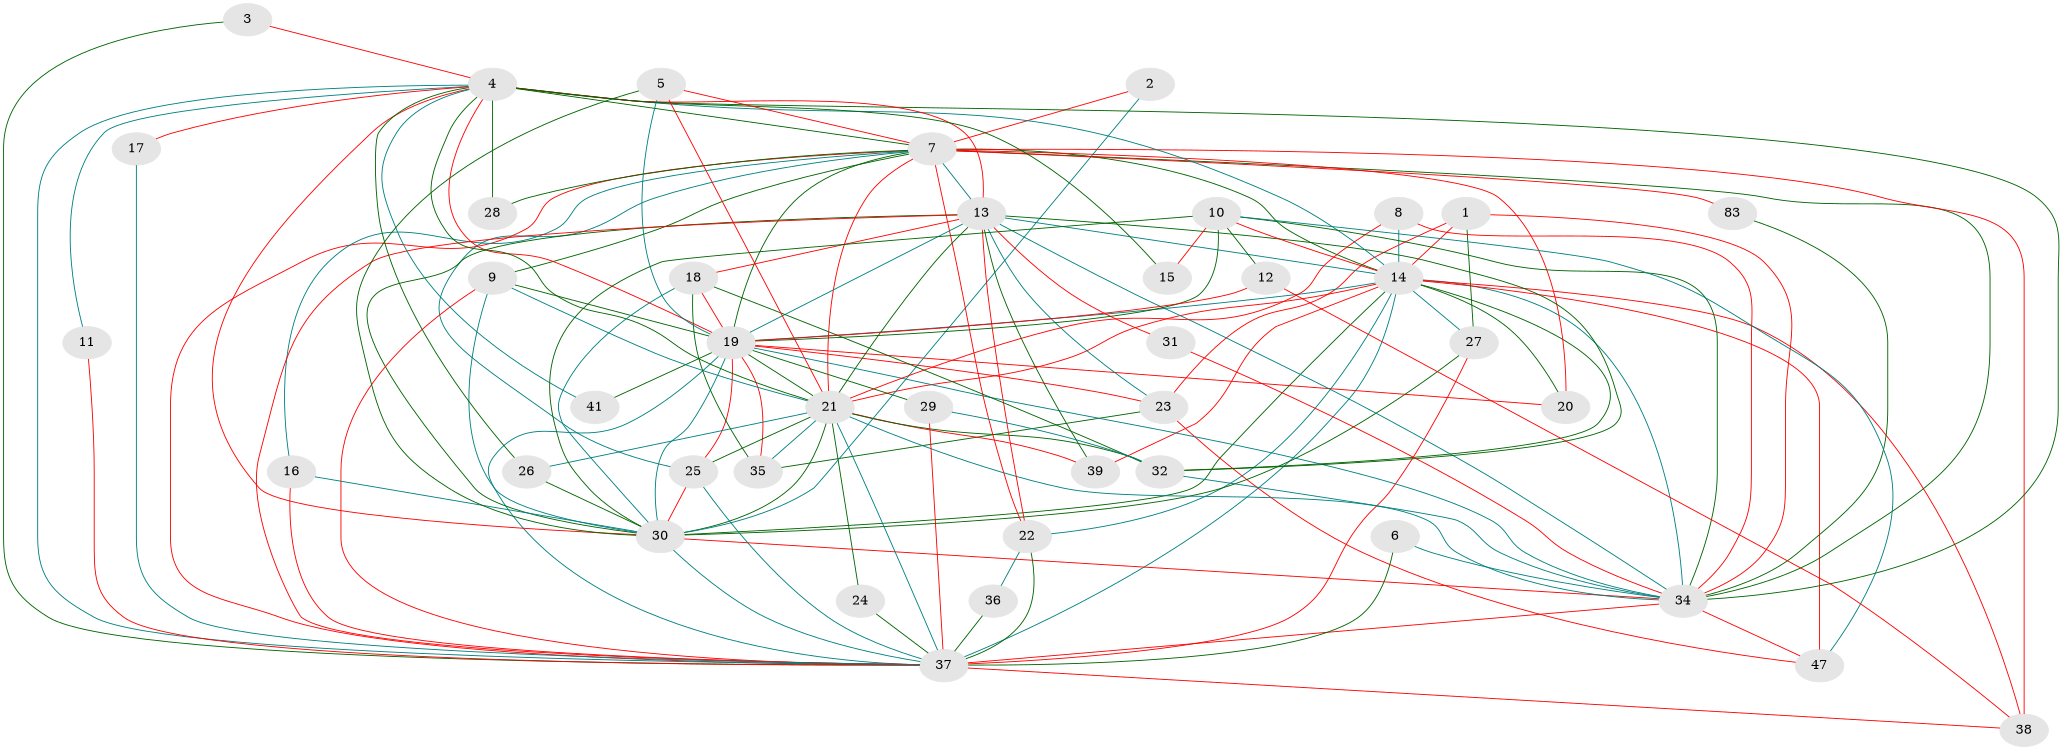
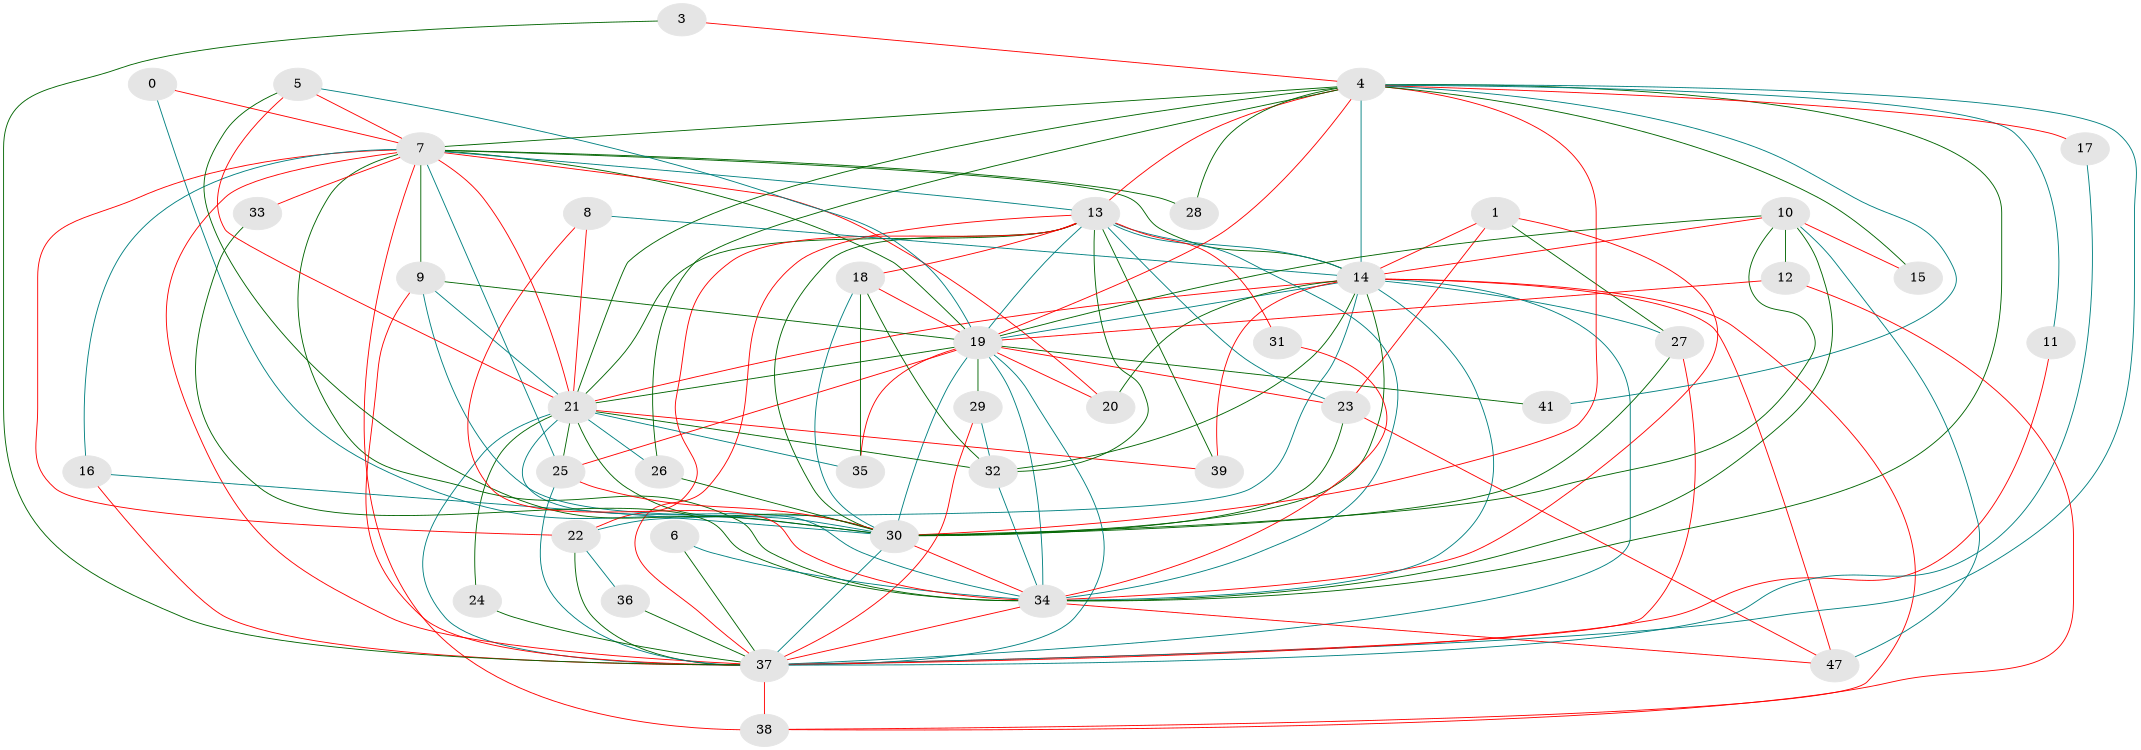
node "2": label "2" -> "0"
node "83": label "83" -> "33"
edge "23" -- "35": now "23" -- "30"
